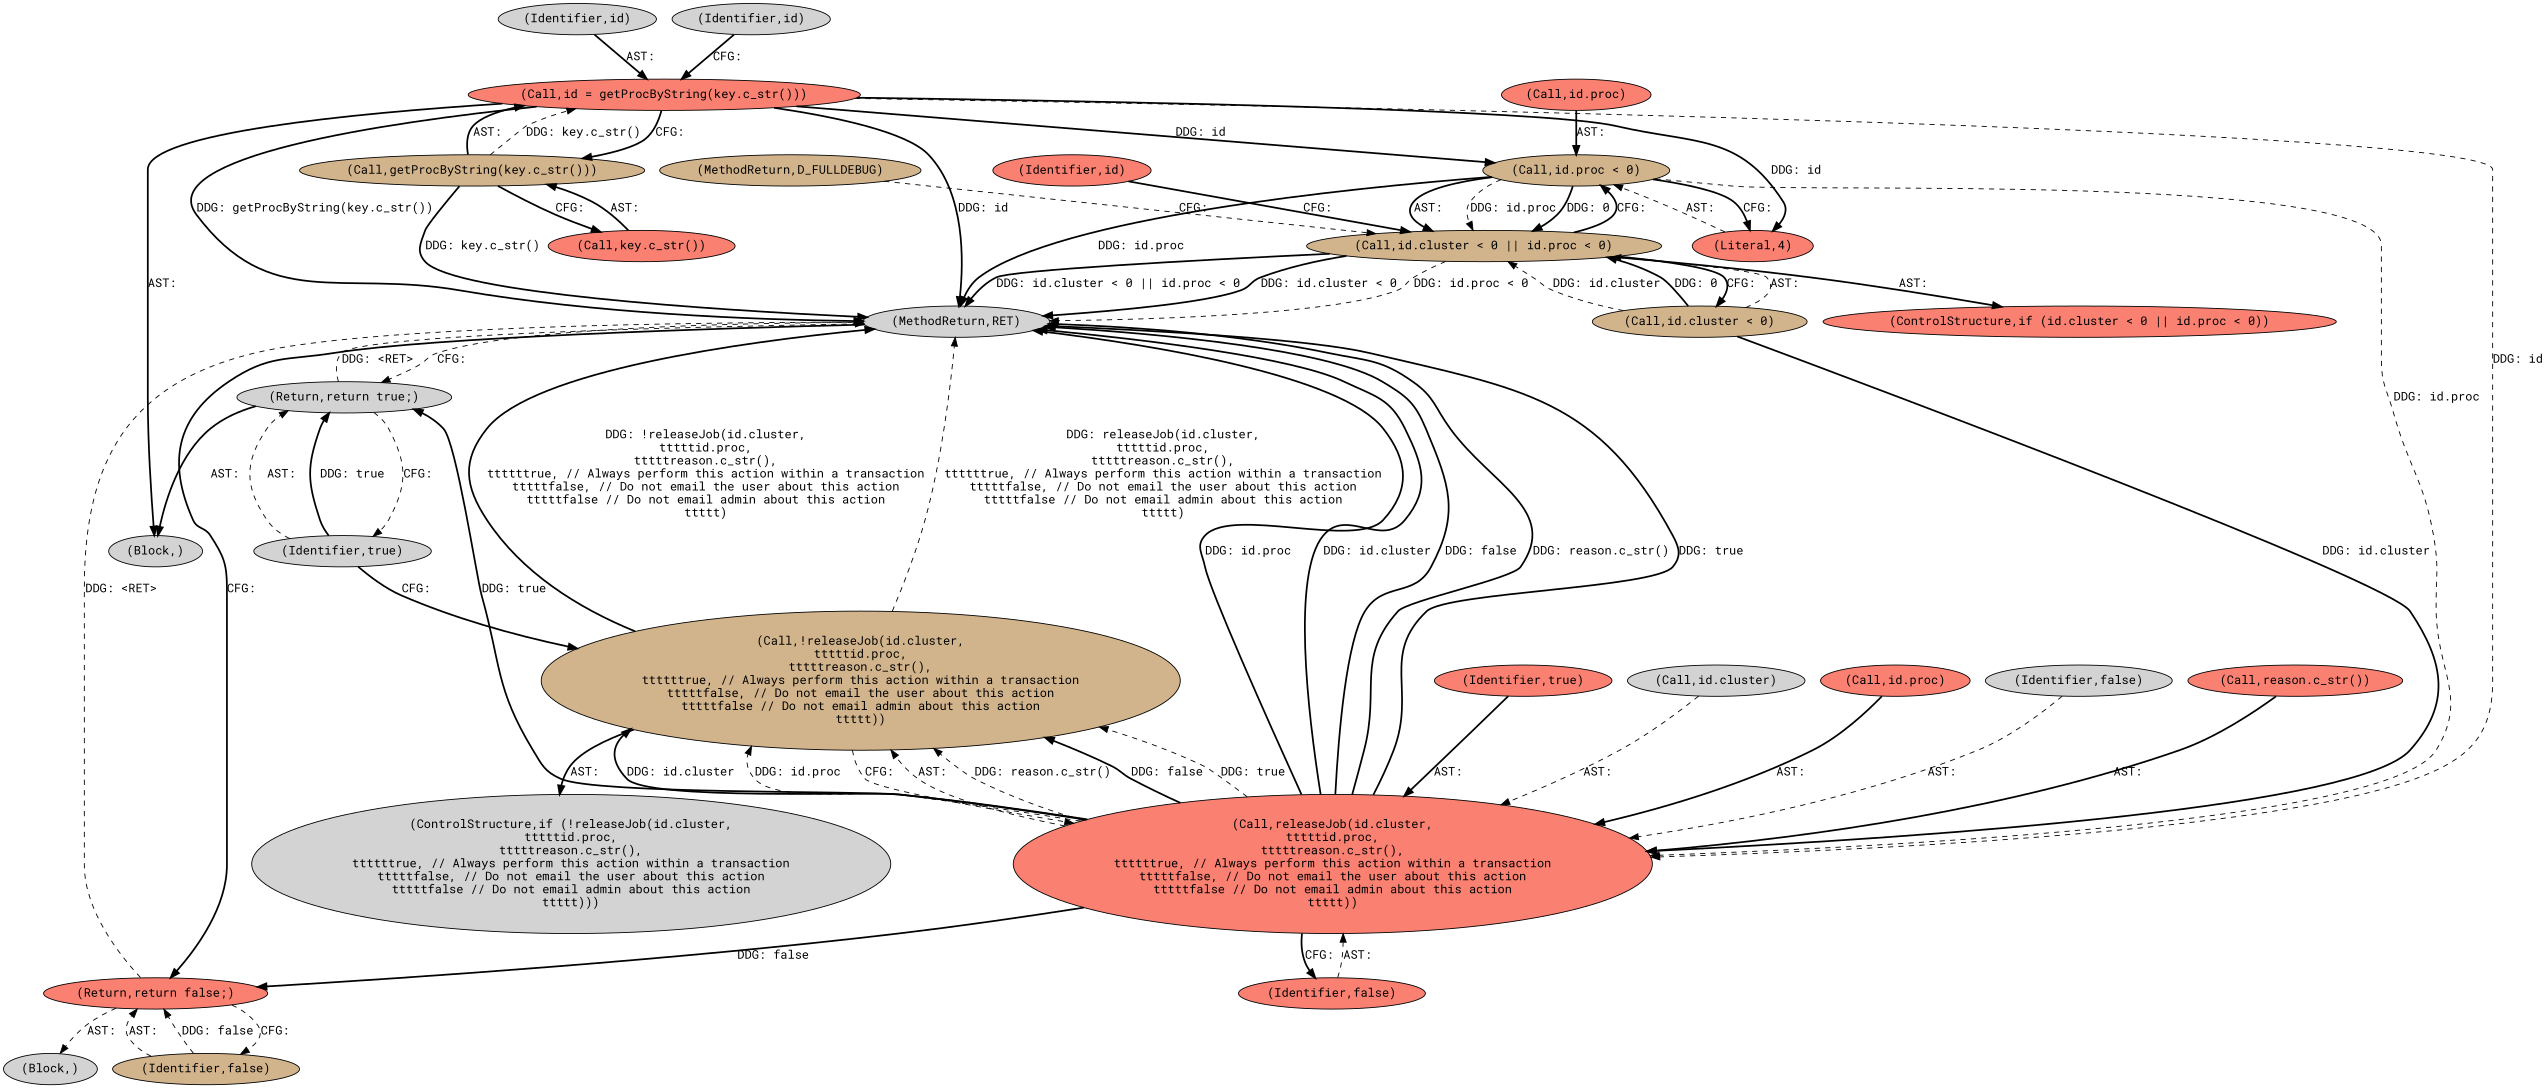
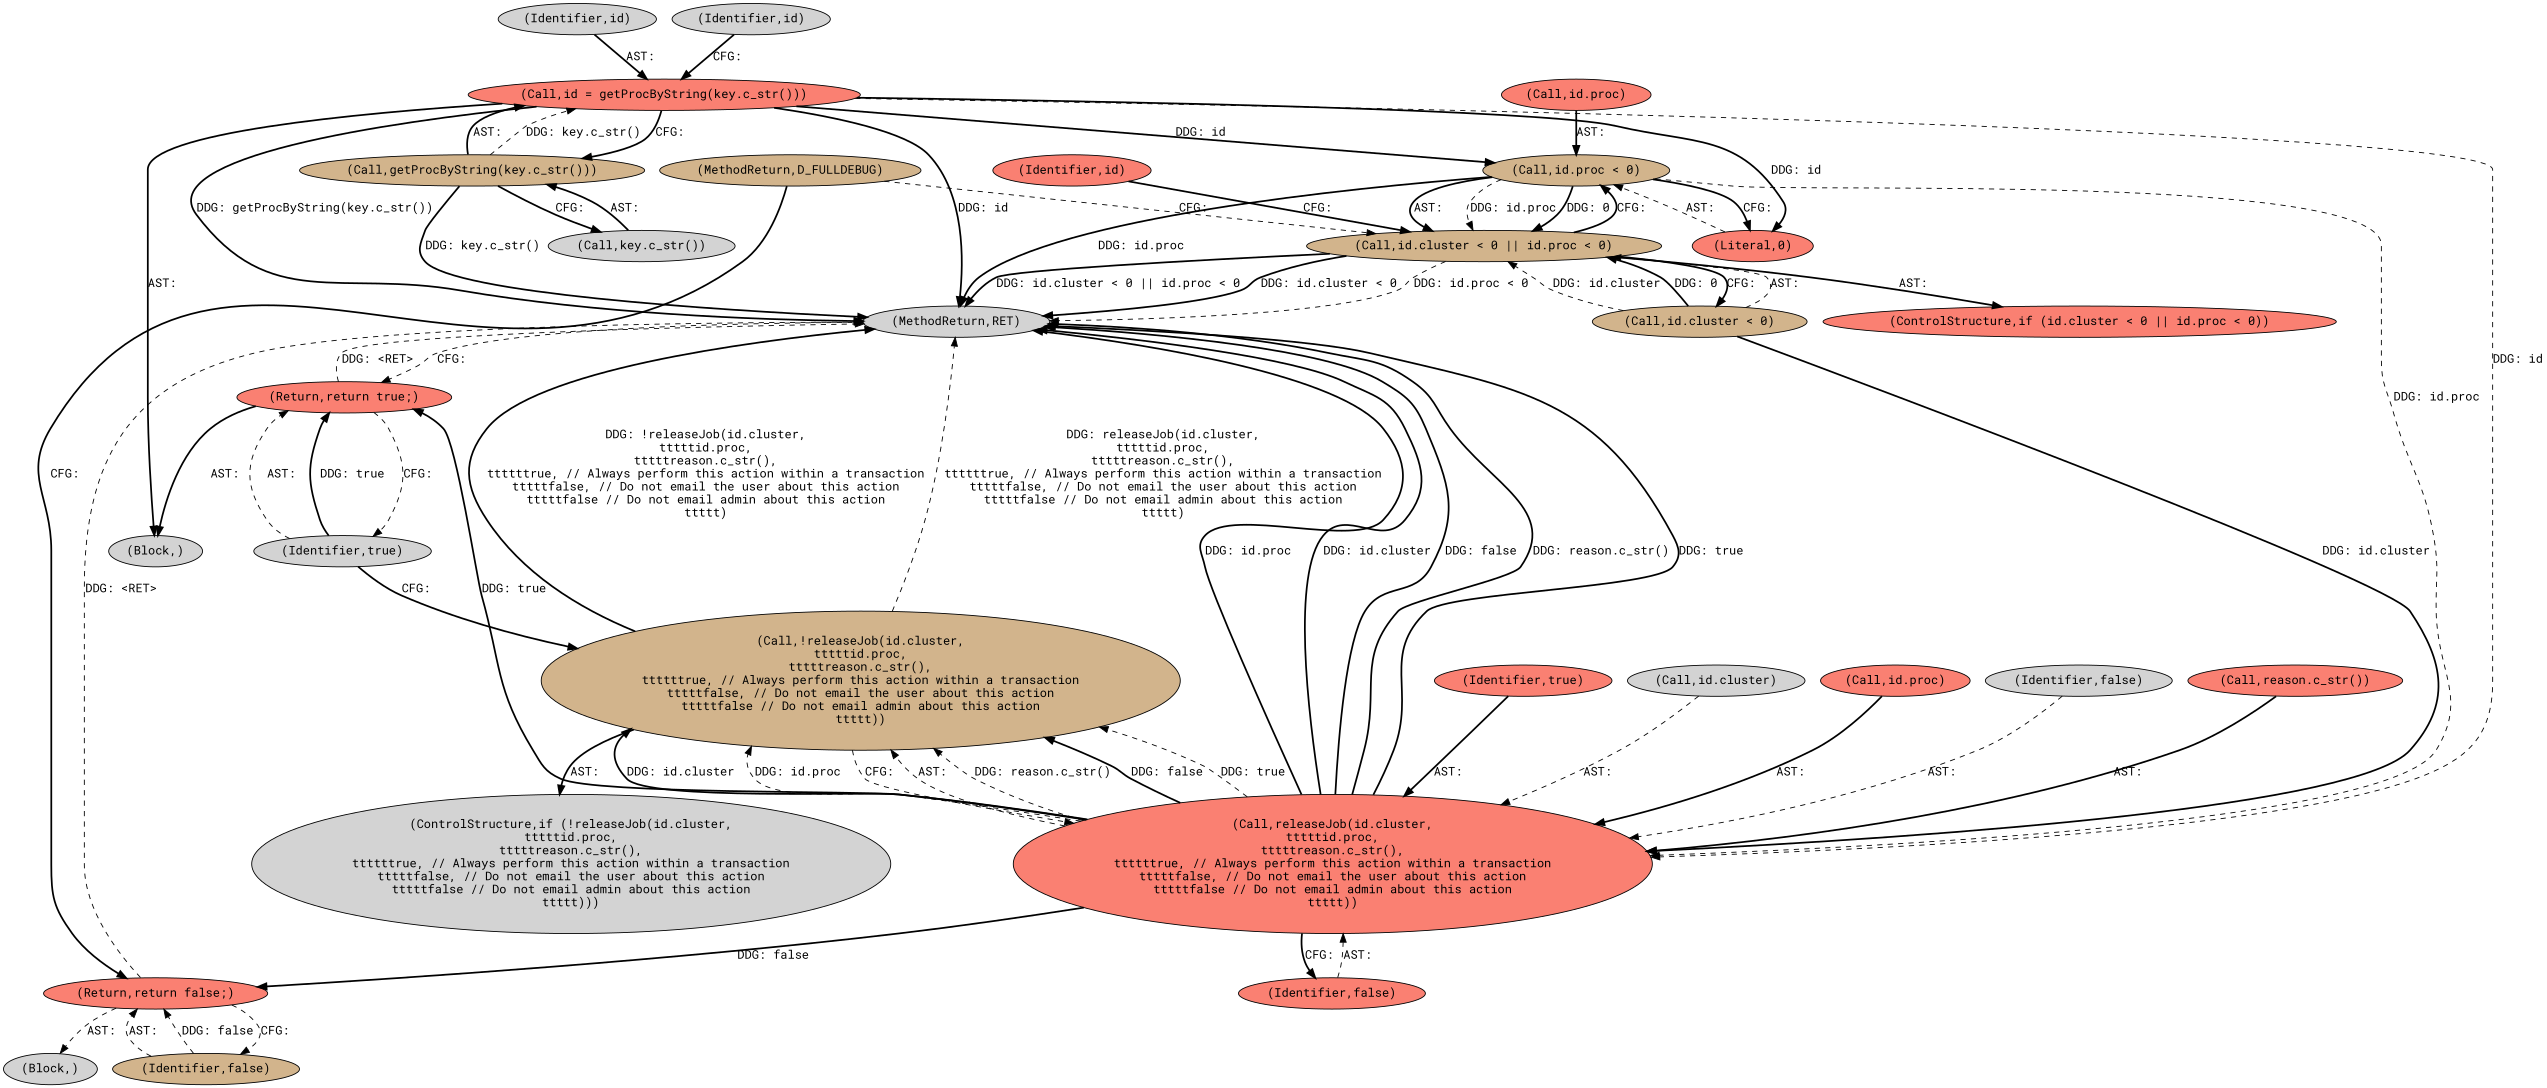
node "(Call,key.c_str())": fillcolor salmon -> lightgrey
node "(Literal,4)": label "(Literal,4)" -> "(Literal,0)"
edge "(MethodReturn,RET)" -> "(Return,return false;)": now "(MethodReturn,D_FULLDEBUG)" -> "(Return,return false;)"
node "(Return,return true;)": fillcolor lightgrey -> salmon
